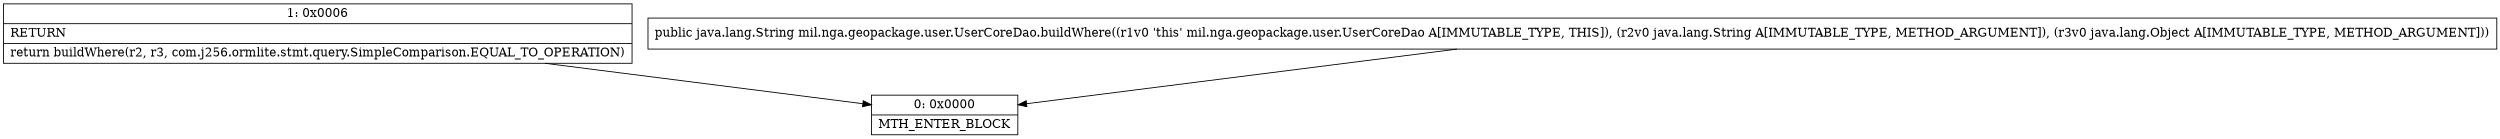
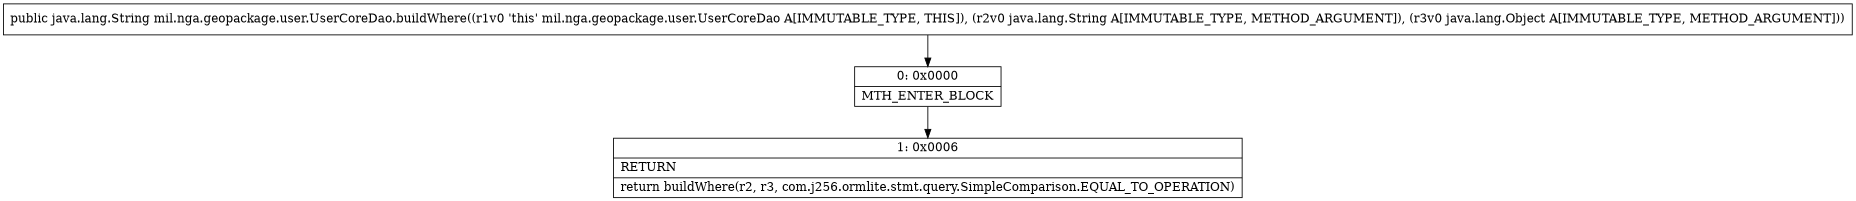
edge "1: 0x0006" -> "0: 0x0000": reversed
